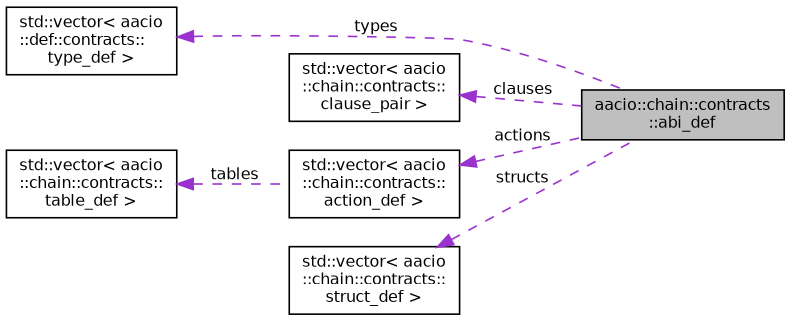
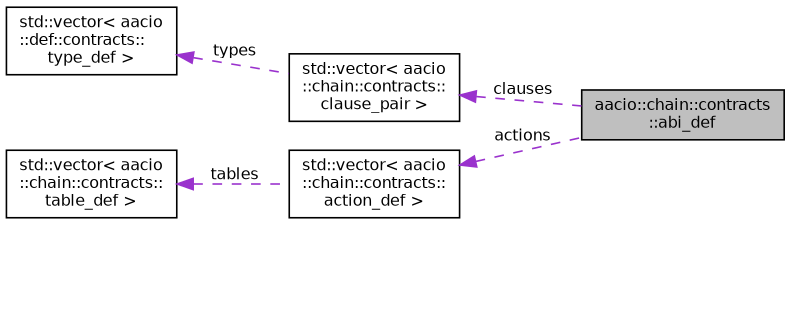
edge "aacio::chain::contracts ::abi_def" -> "std::vector< aacio ::def::contracts:: type_def >": now "std::vector< aacio ::chain::contracts:: clause_pair >" -> "std::vector< aacio ::def::contracts:: type_def >"
node "std::vector< aacio ::chain::contracts:: struct_def >": removed
